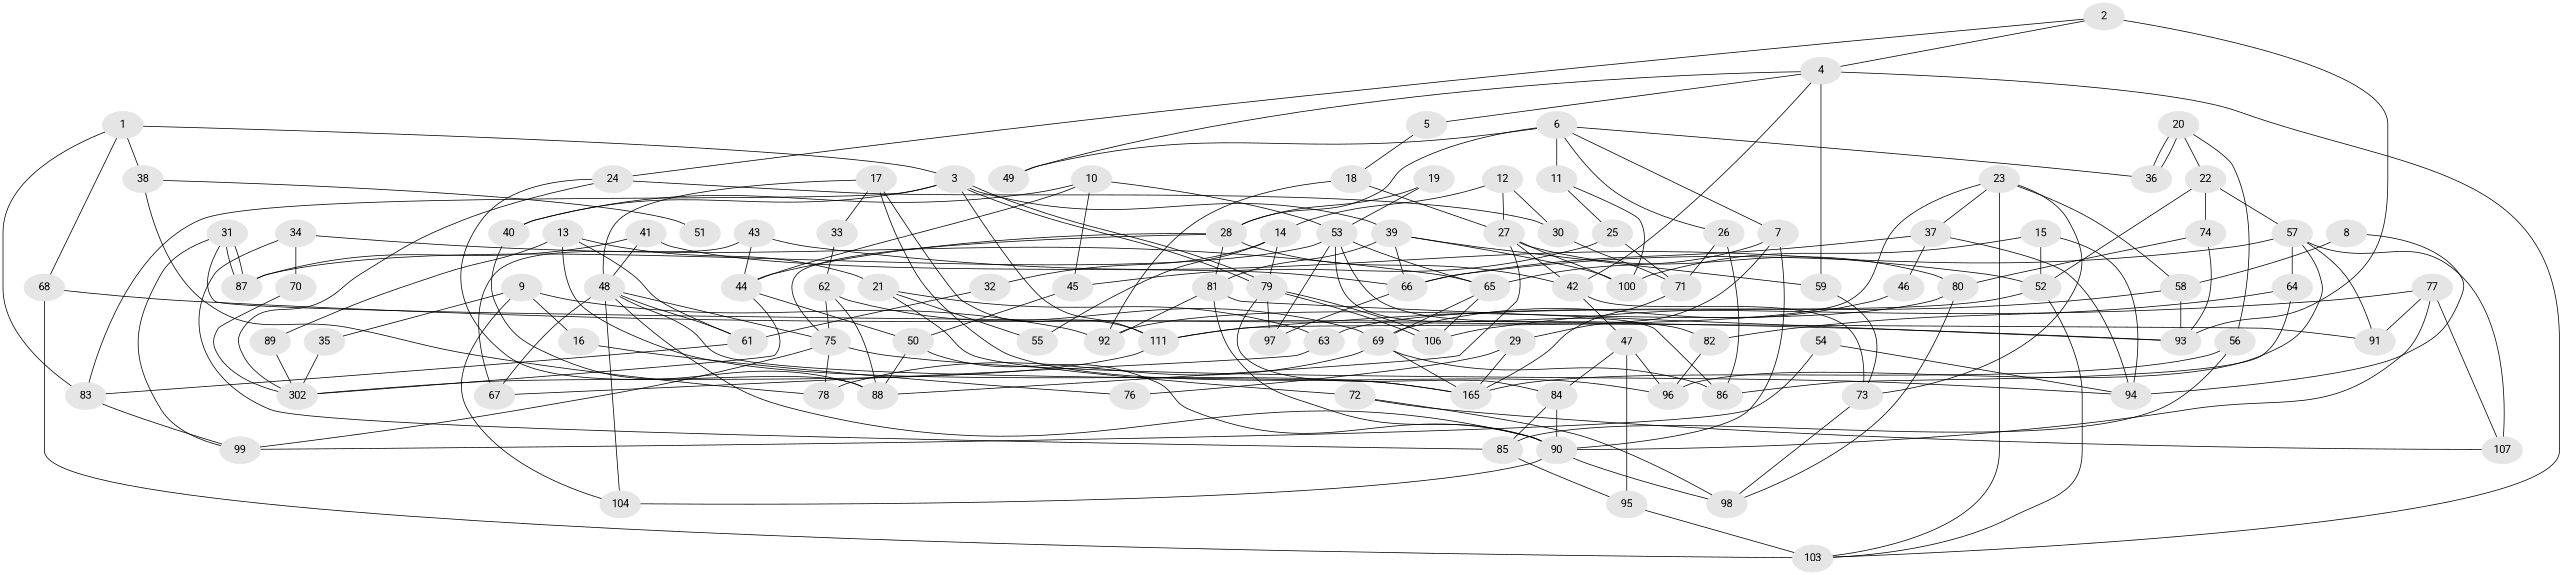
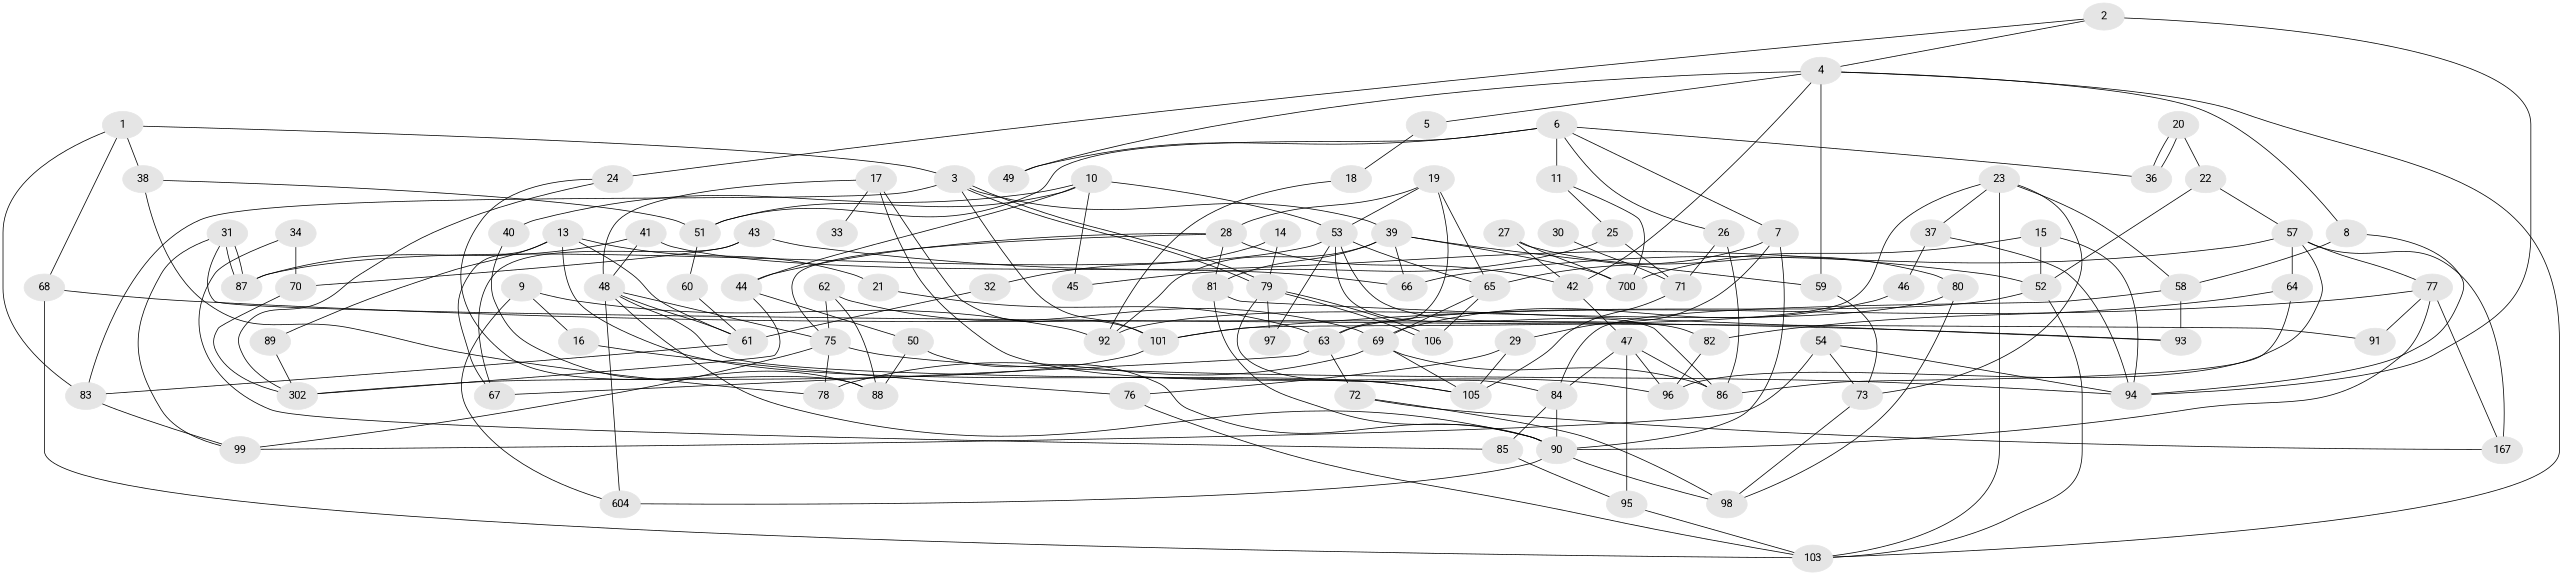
edge "4" -- "8": added
edge "2" -- "93": now "2" -- "94"
node "12": removed
edge "6" -- "28": now "6" -- "51"
edge "24" -- "30": removed
edge "3" -- "40": removed
edge "10" -- "51": added
edge "18" -- "27": removed
node "74": removed
edge "37" -- "66": removed
edge "34" -- "65": now "19" -- "65"
edge "33" -- "62": removed
edge "43" -- "44": now "43" -- "70"
edge "57" -- "91": now "57" -- "77"
node "60": added
node "100": label "100" -> "700"
edge "19" -- "63": added
edge "58" -- "106": now "58" -- "84"
edge "42" -- "73": now "54" -- "73"
edge "45" -- "50": removed
edge "66" -- "97": removed
edge "81" -- "92": now "39" -- "92"
edge "48" -- "67": now "13" -- "67"
node "35": removed
node "55": removed
node "111": label "111" -> "101"
node "56": removed
edge "27" -- "88": removed
edge "47" -- "86": added
edge "21" -- "72": now "63" -- "72"
node "165": label "165" -> "105"
node "107": label "107" -> "167"
edge "76" -- "103": added
node "104": label "104" -> "604"
